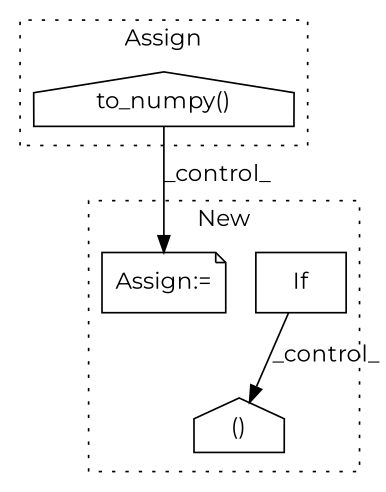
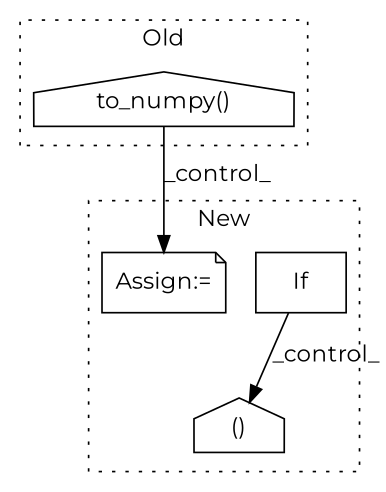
cluster "Assign": label "Assign" -> "Old"
